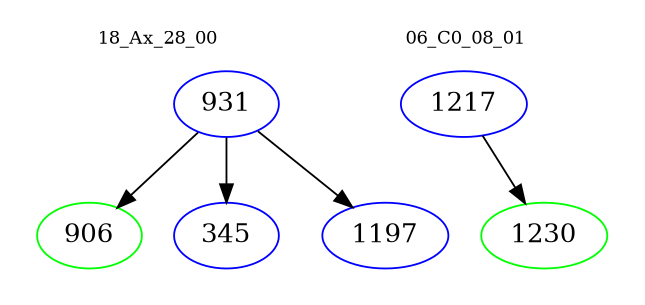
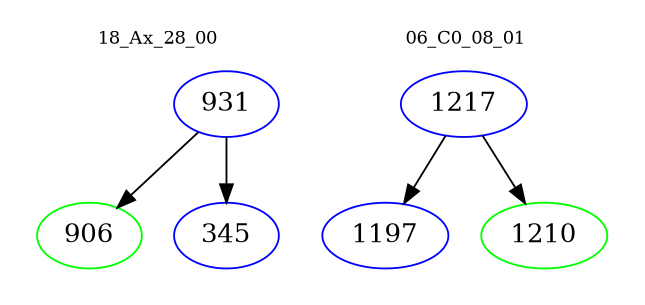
edge "931" -> "1197": now "1217" -> "1197"
node "1230": label "1230" -> "1210"
